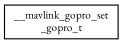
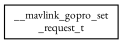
node "__mavlink_gopro_set _gopro_t": label "__mavlink_gopro_set _gopro_t" -> "__mavlink_gopro_set _request_t"
